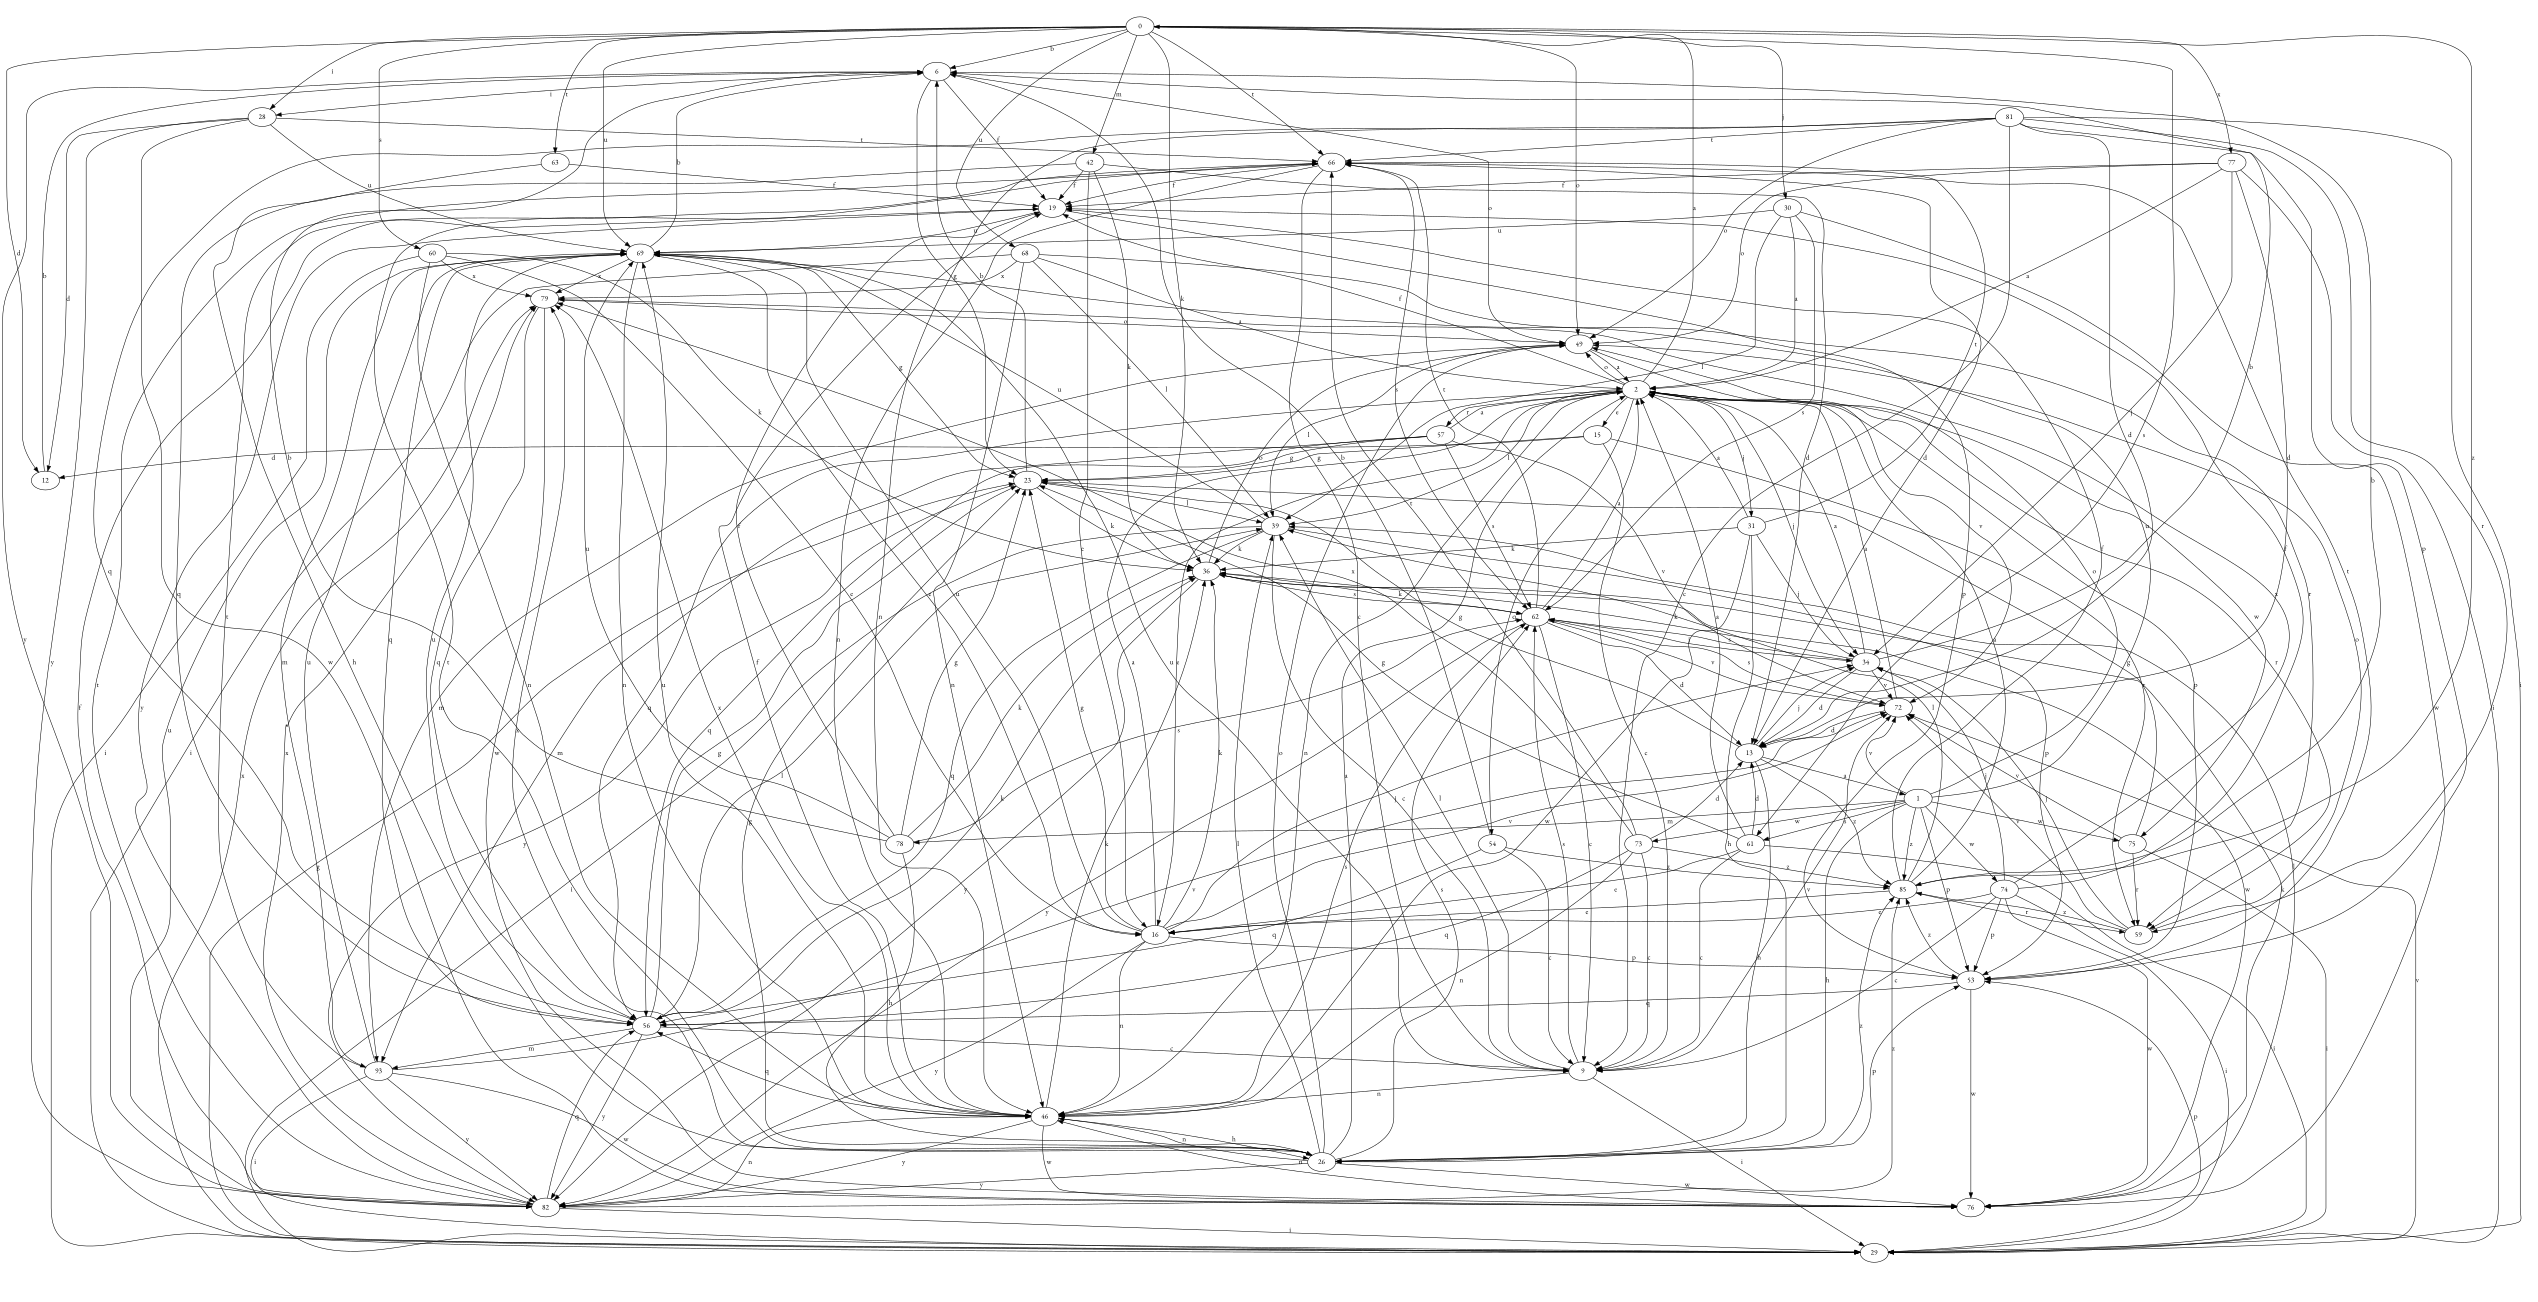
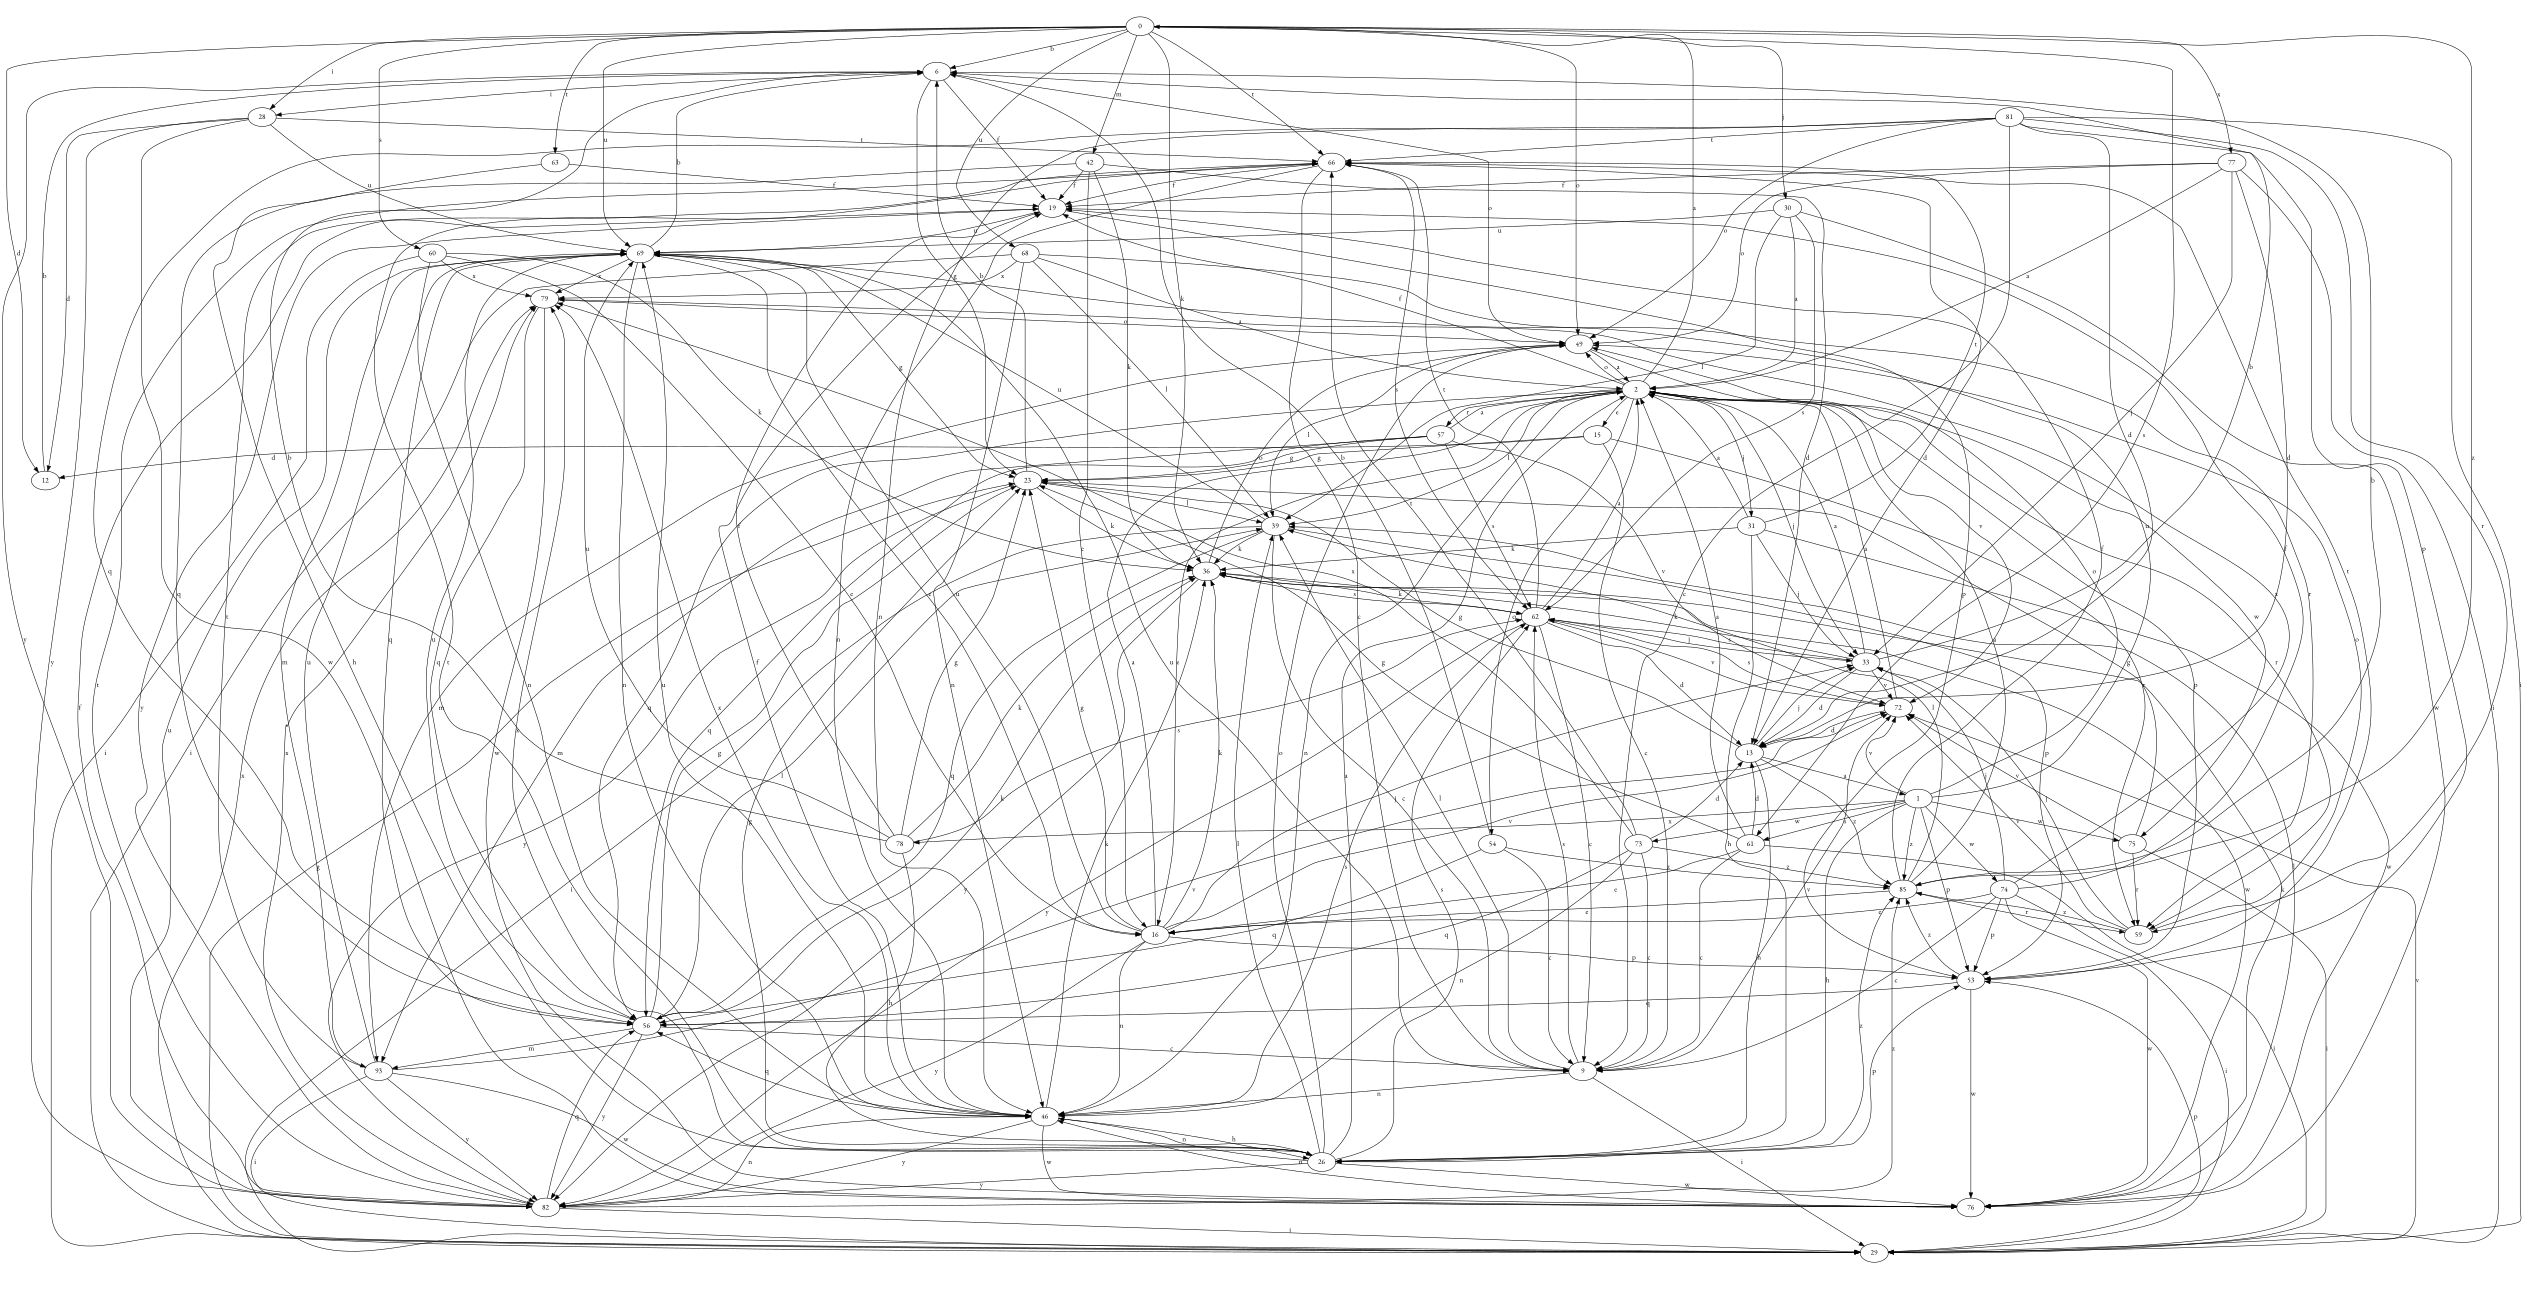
node "34": label "34" -> "33"
edge "1" -> "78": label "m" -> "x"
edge "31" -> "46": now "31" -> "76"
